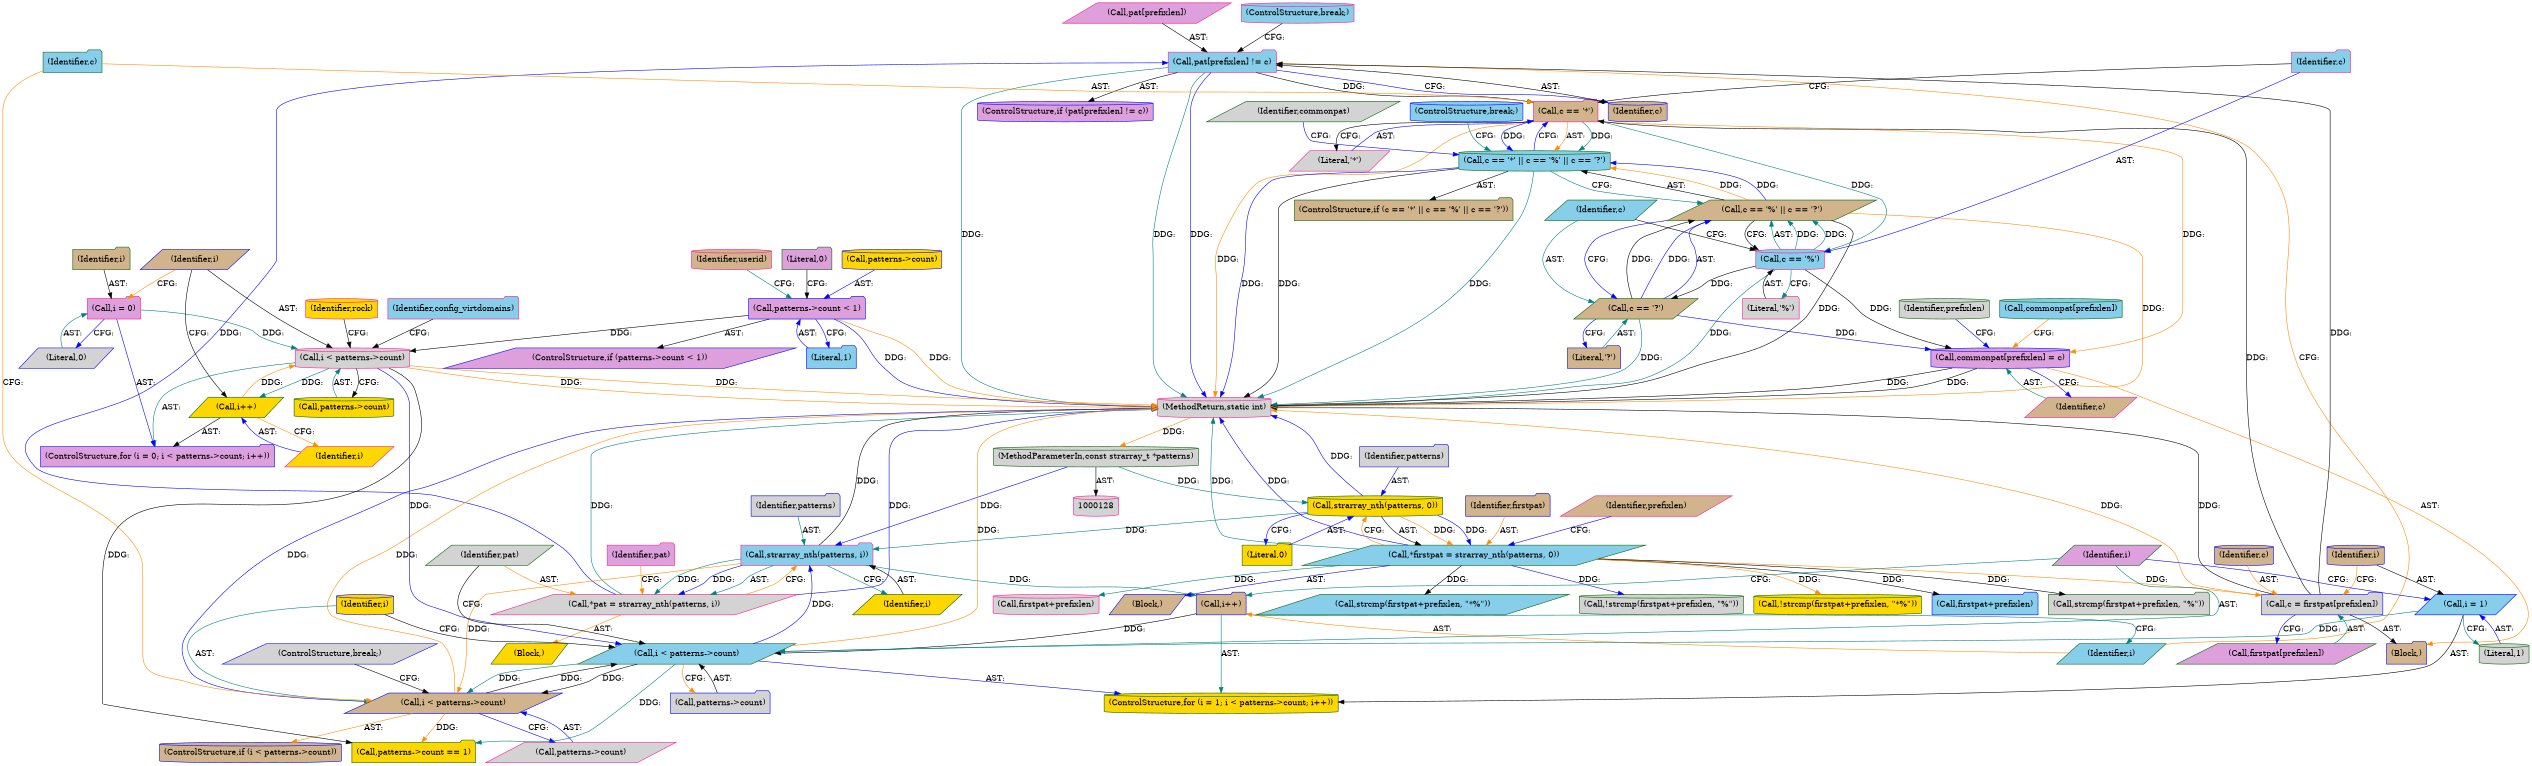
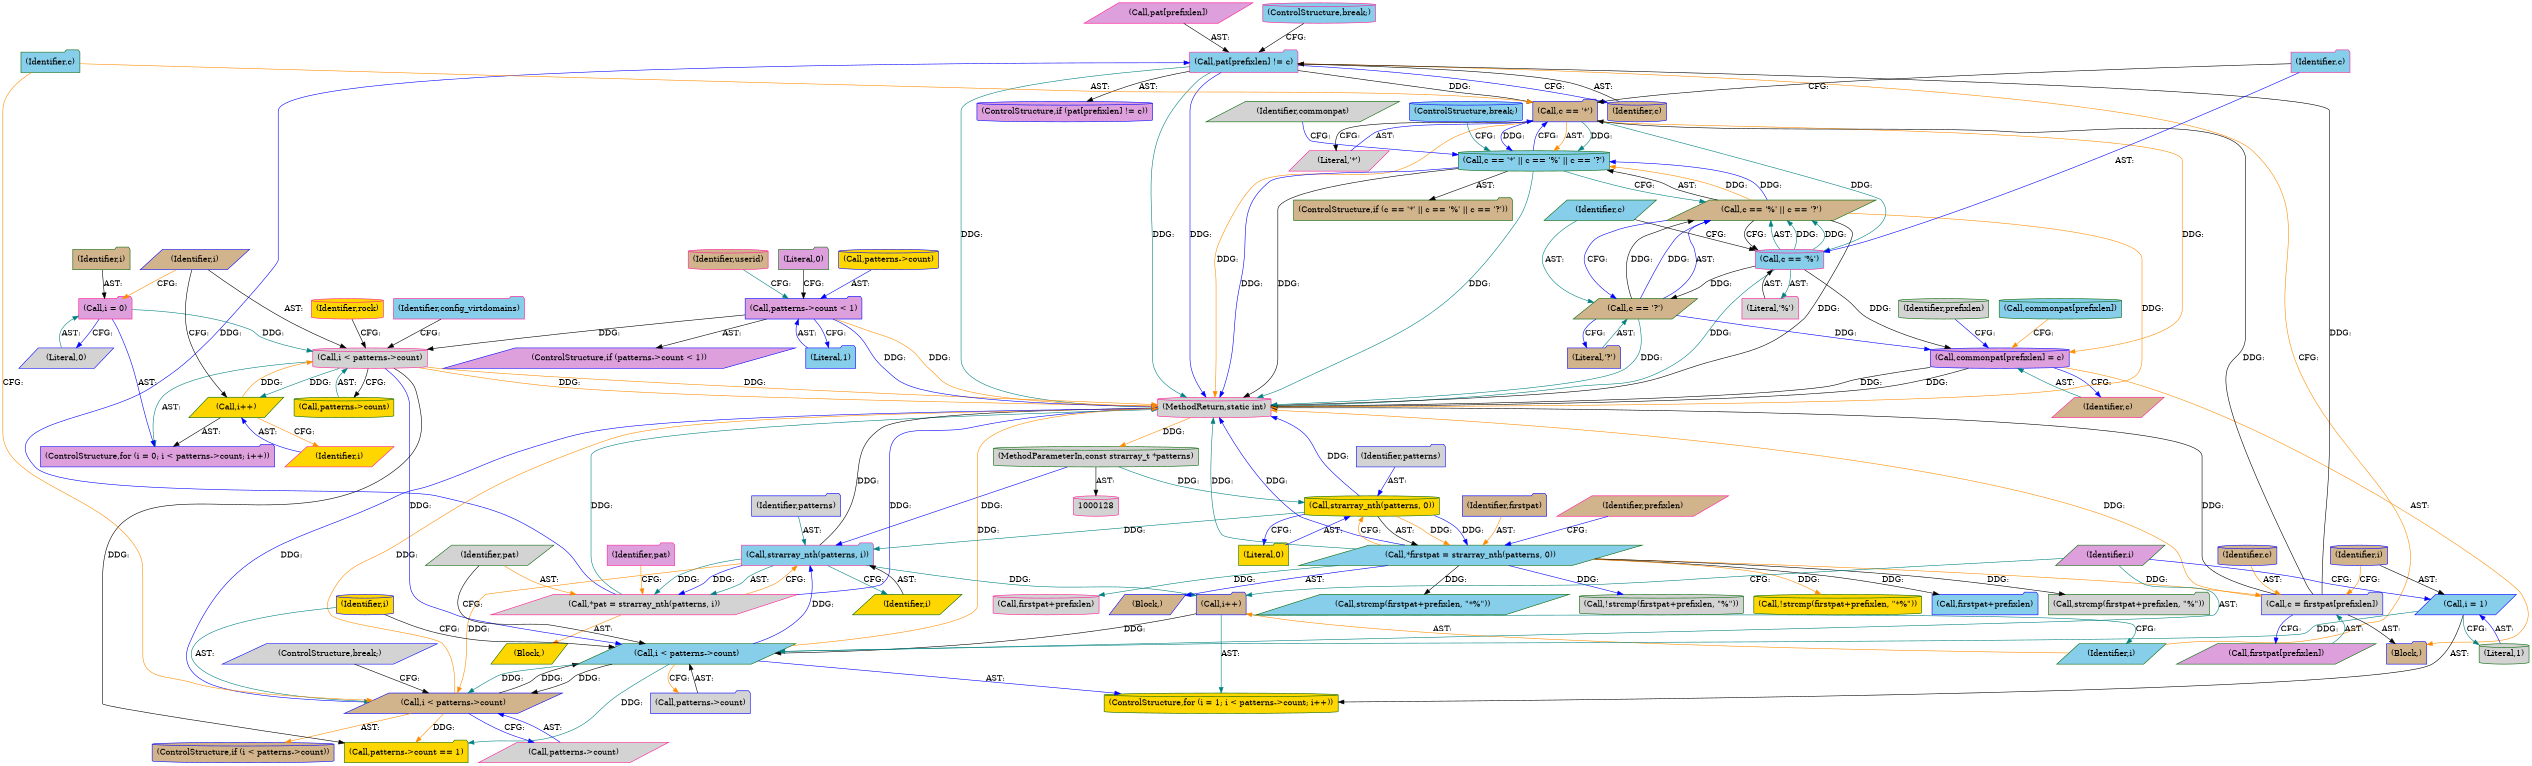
node "(Call,c == '*')": color deeppink -> blue
edge "(Call,c == '%')" -> "(Literal,'%')": label "CFG: " -> "AST: "
